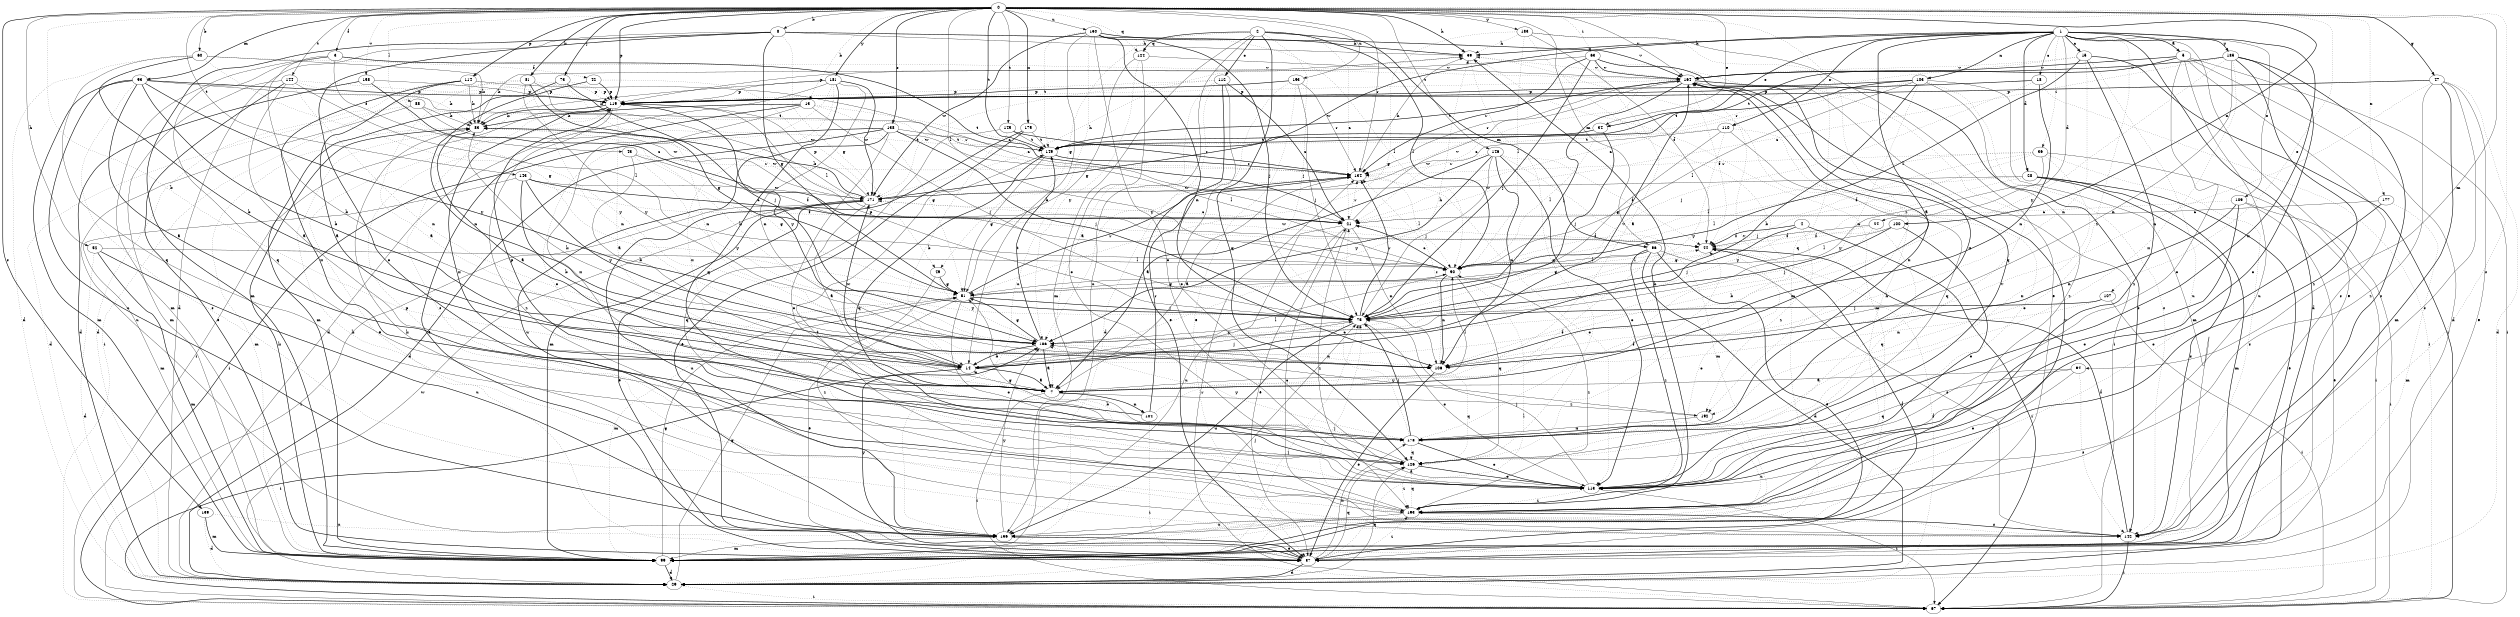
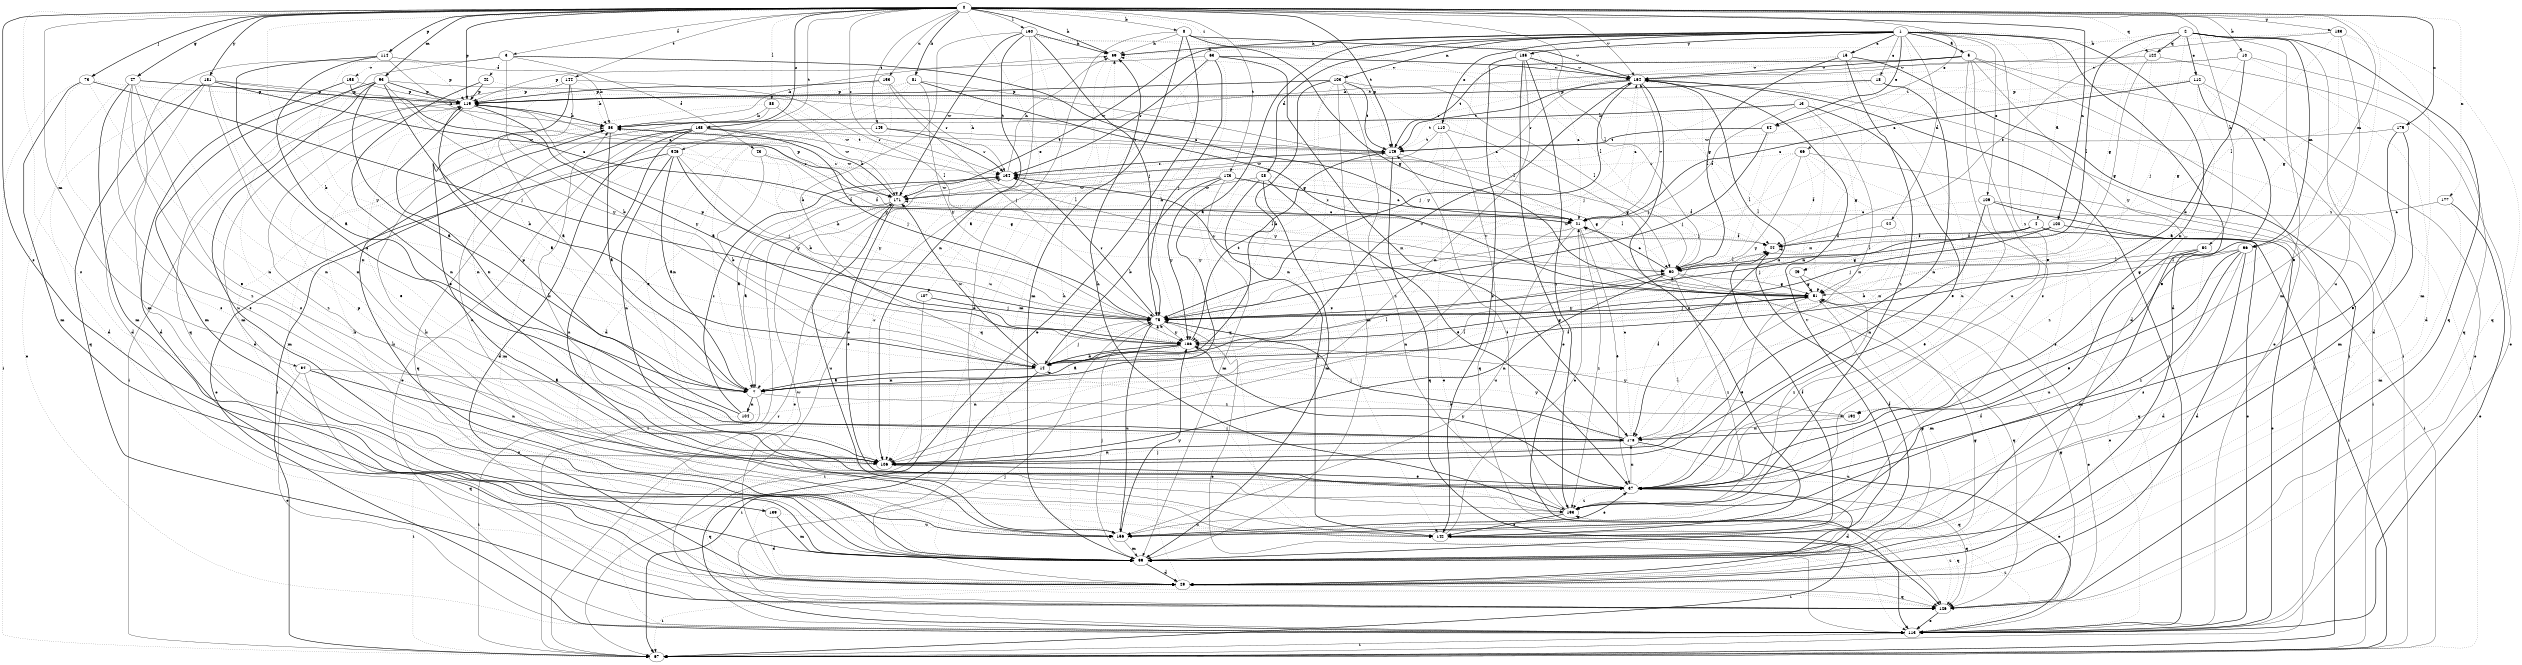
edge "0" -> "158": now "114" -> "158"
edge "0" -> "13": removed, label "b"
edge "0" -> "150": label "u" -> "l"
edge "1" -> "4": added, label "a"
node "60": label "60" -> "10"
node "146": label "146" -> "546"
edge "93" -> "186": style bold -> solid
edge "145" -> "193": now "145" -> "126"
edge "156" -> "186": style solid -> bold
edge "94" -> "106": added, label "n"
edge "178" -> "106": added, label "n"
